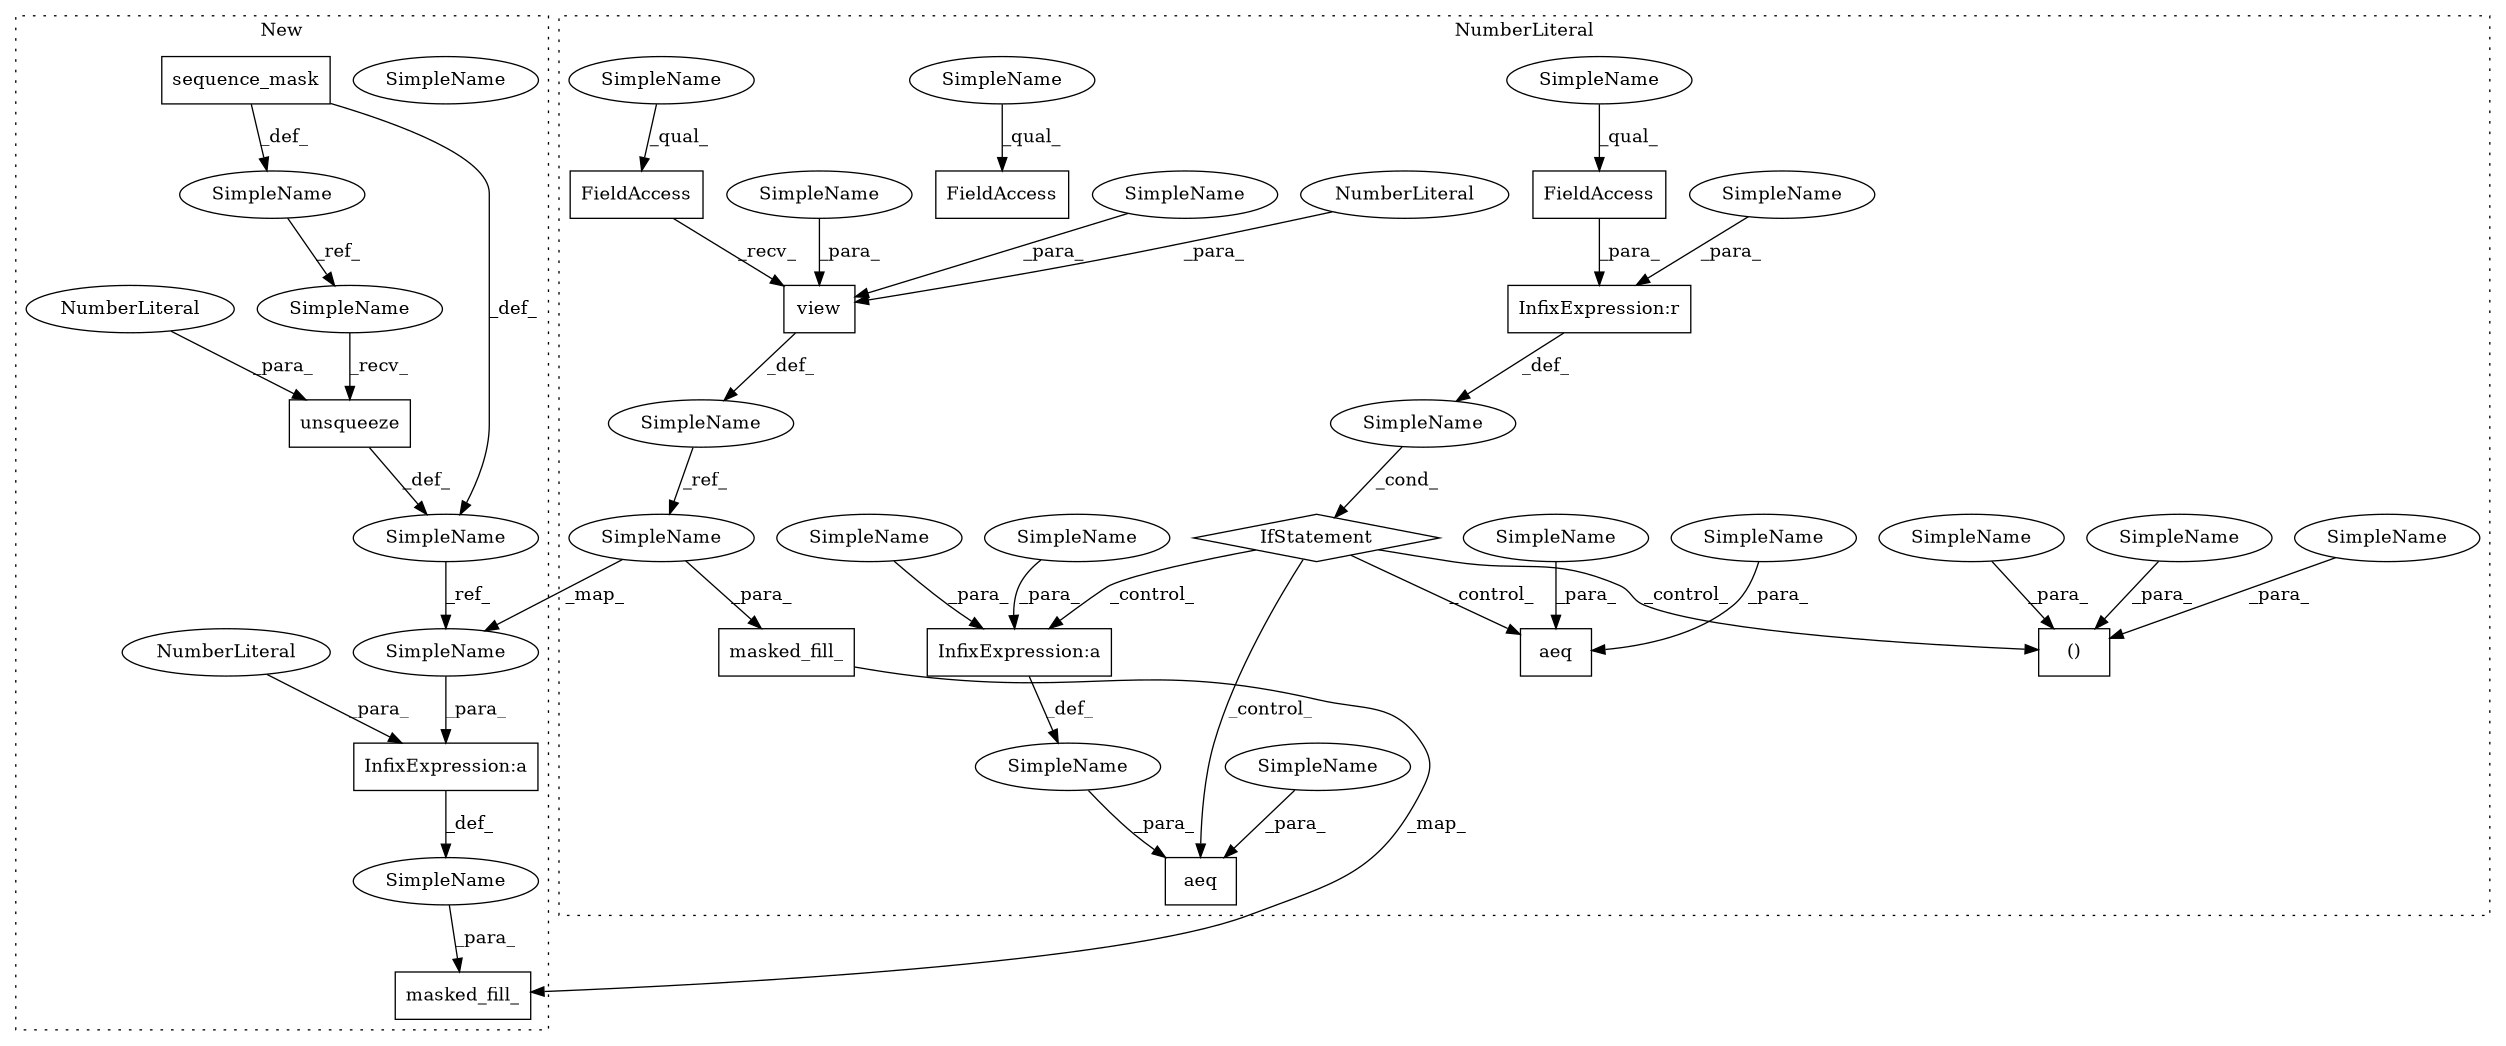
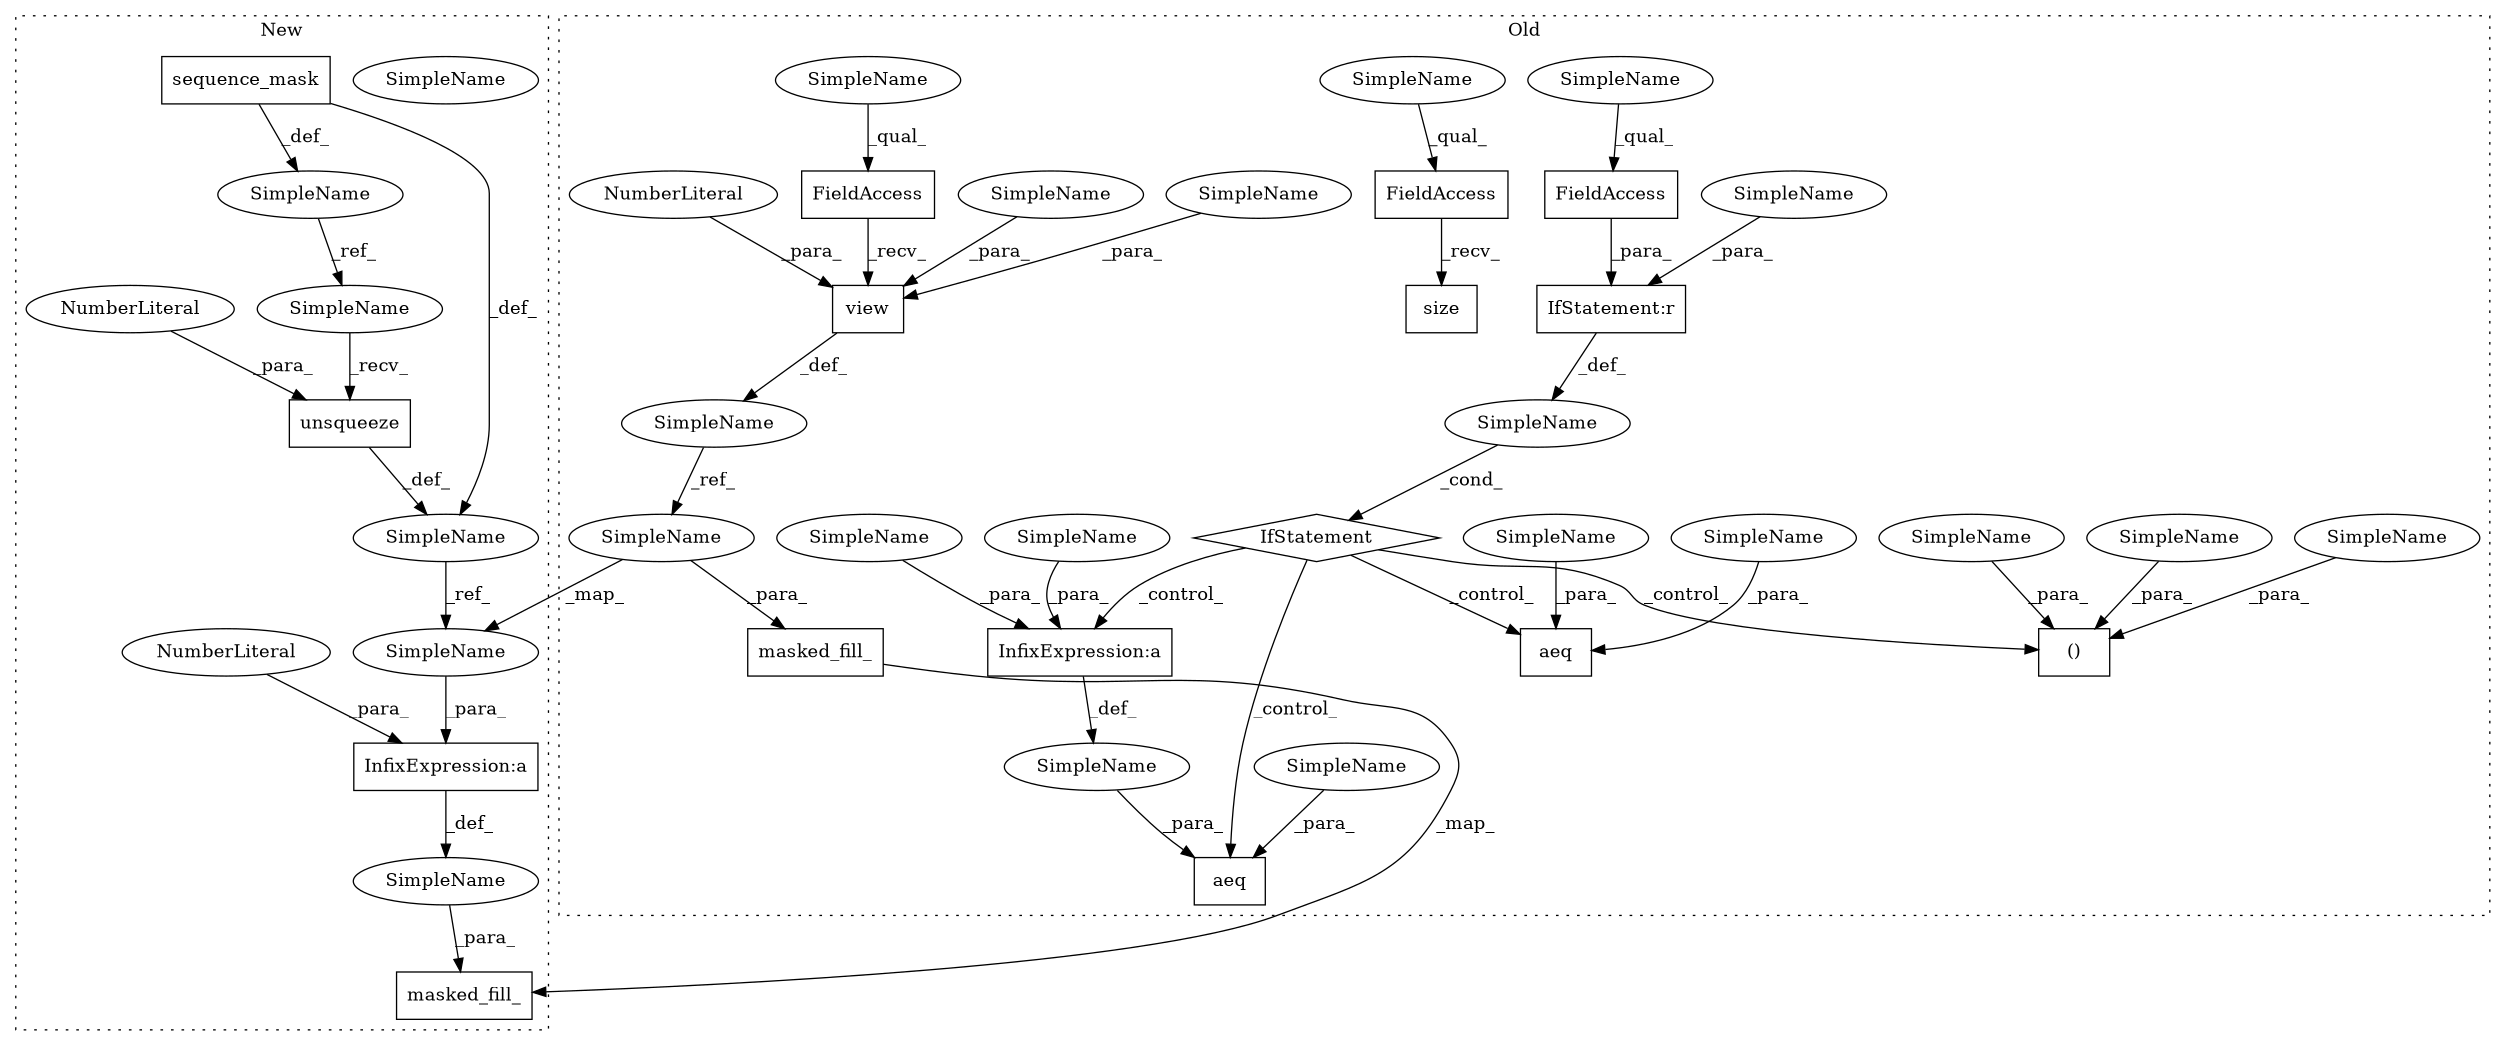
cluster "NumberLiteral": label "NumberLiteral" -> "Old"
node "size": added
node "InfixExpression:r": label "InfixExpression:r" -> "IfStatement:r"
